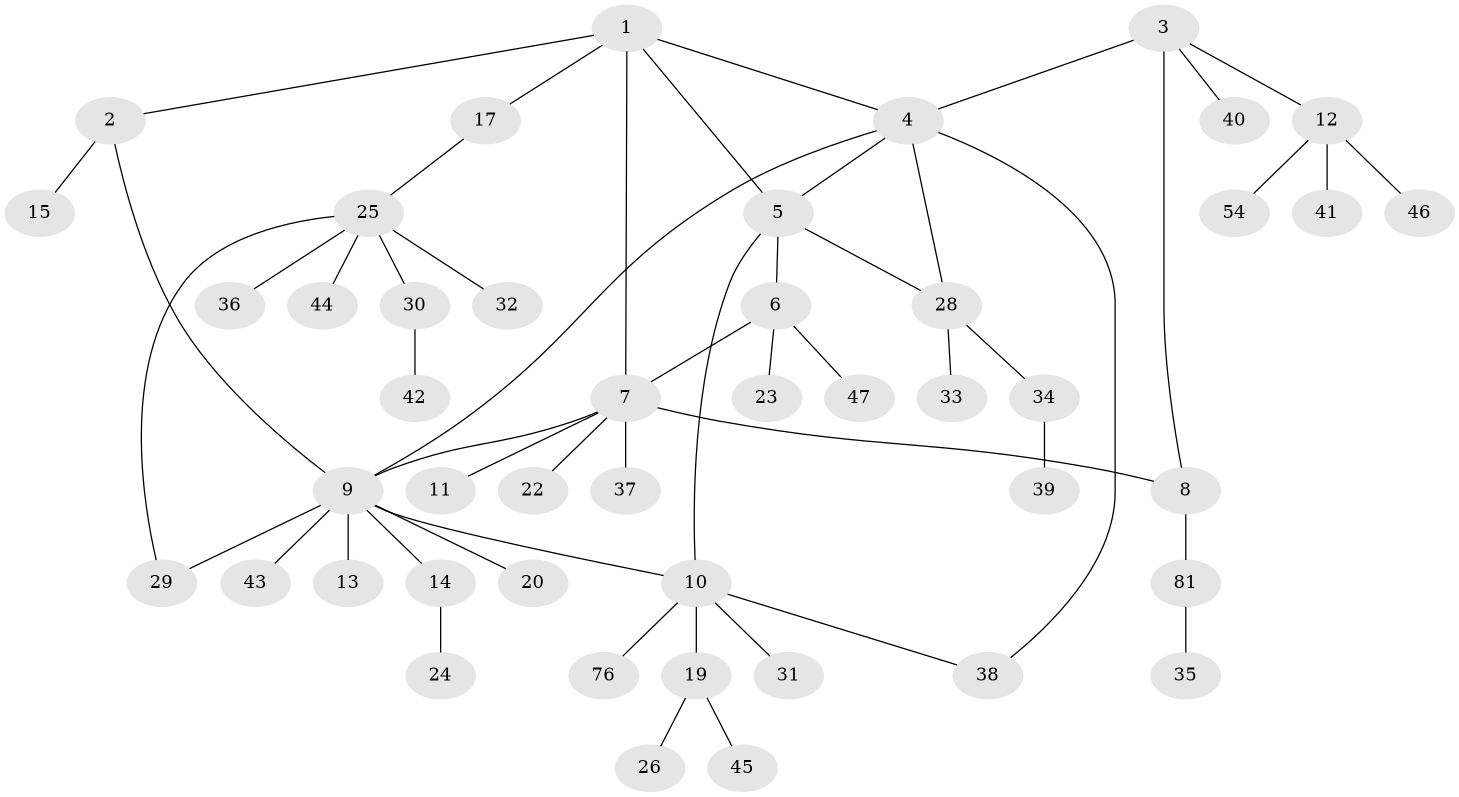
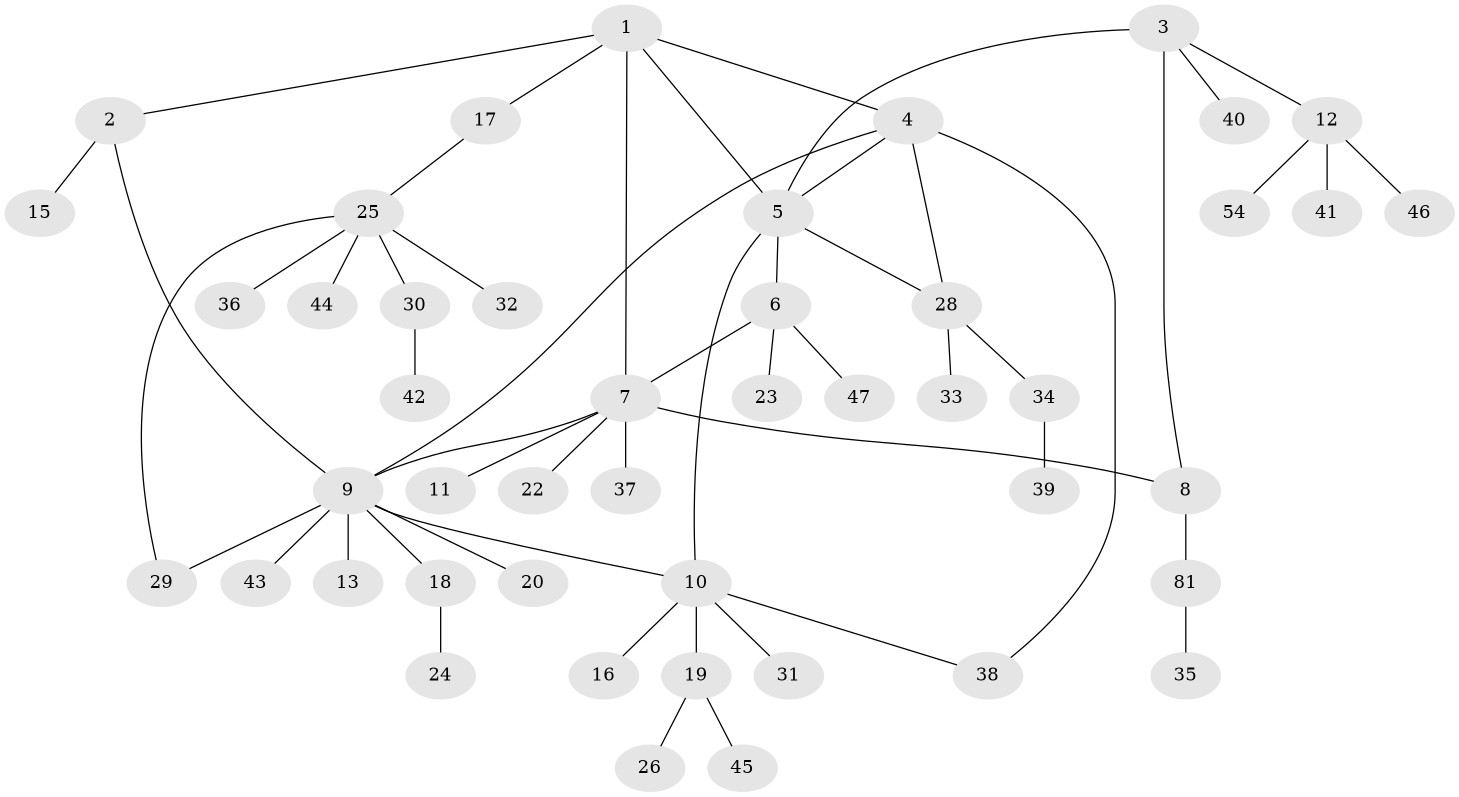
edge "3" -- "4": now "3" -- "5"
node "14": label "14" -> "18"
node "76": label "76" -> "16"
